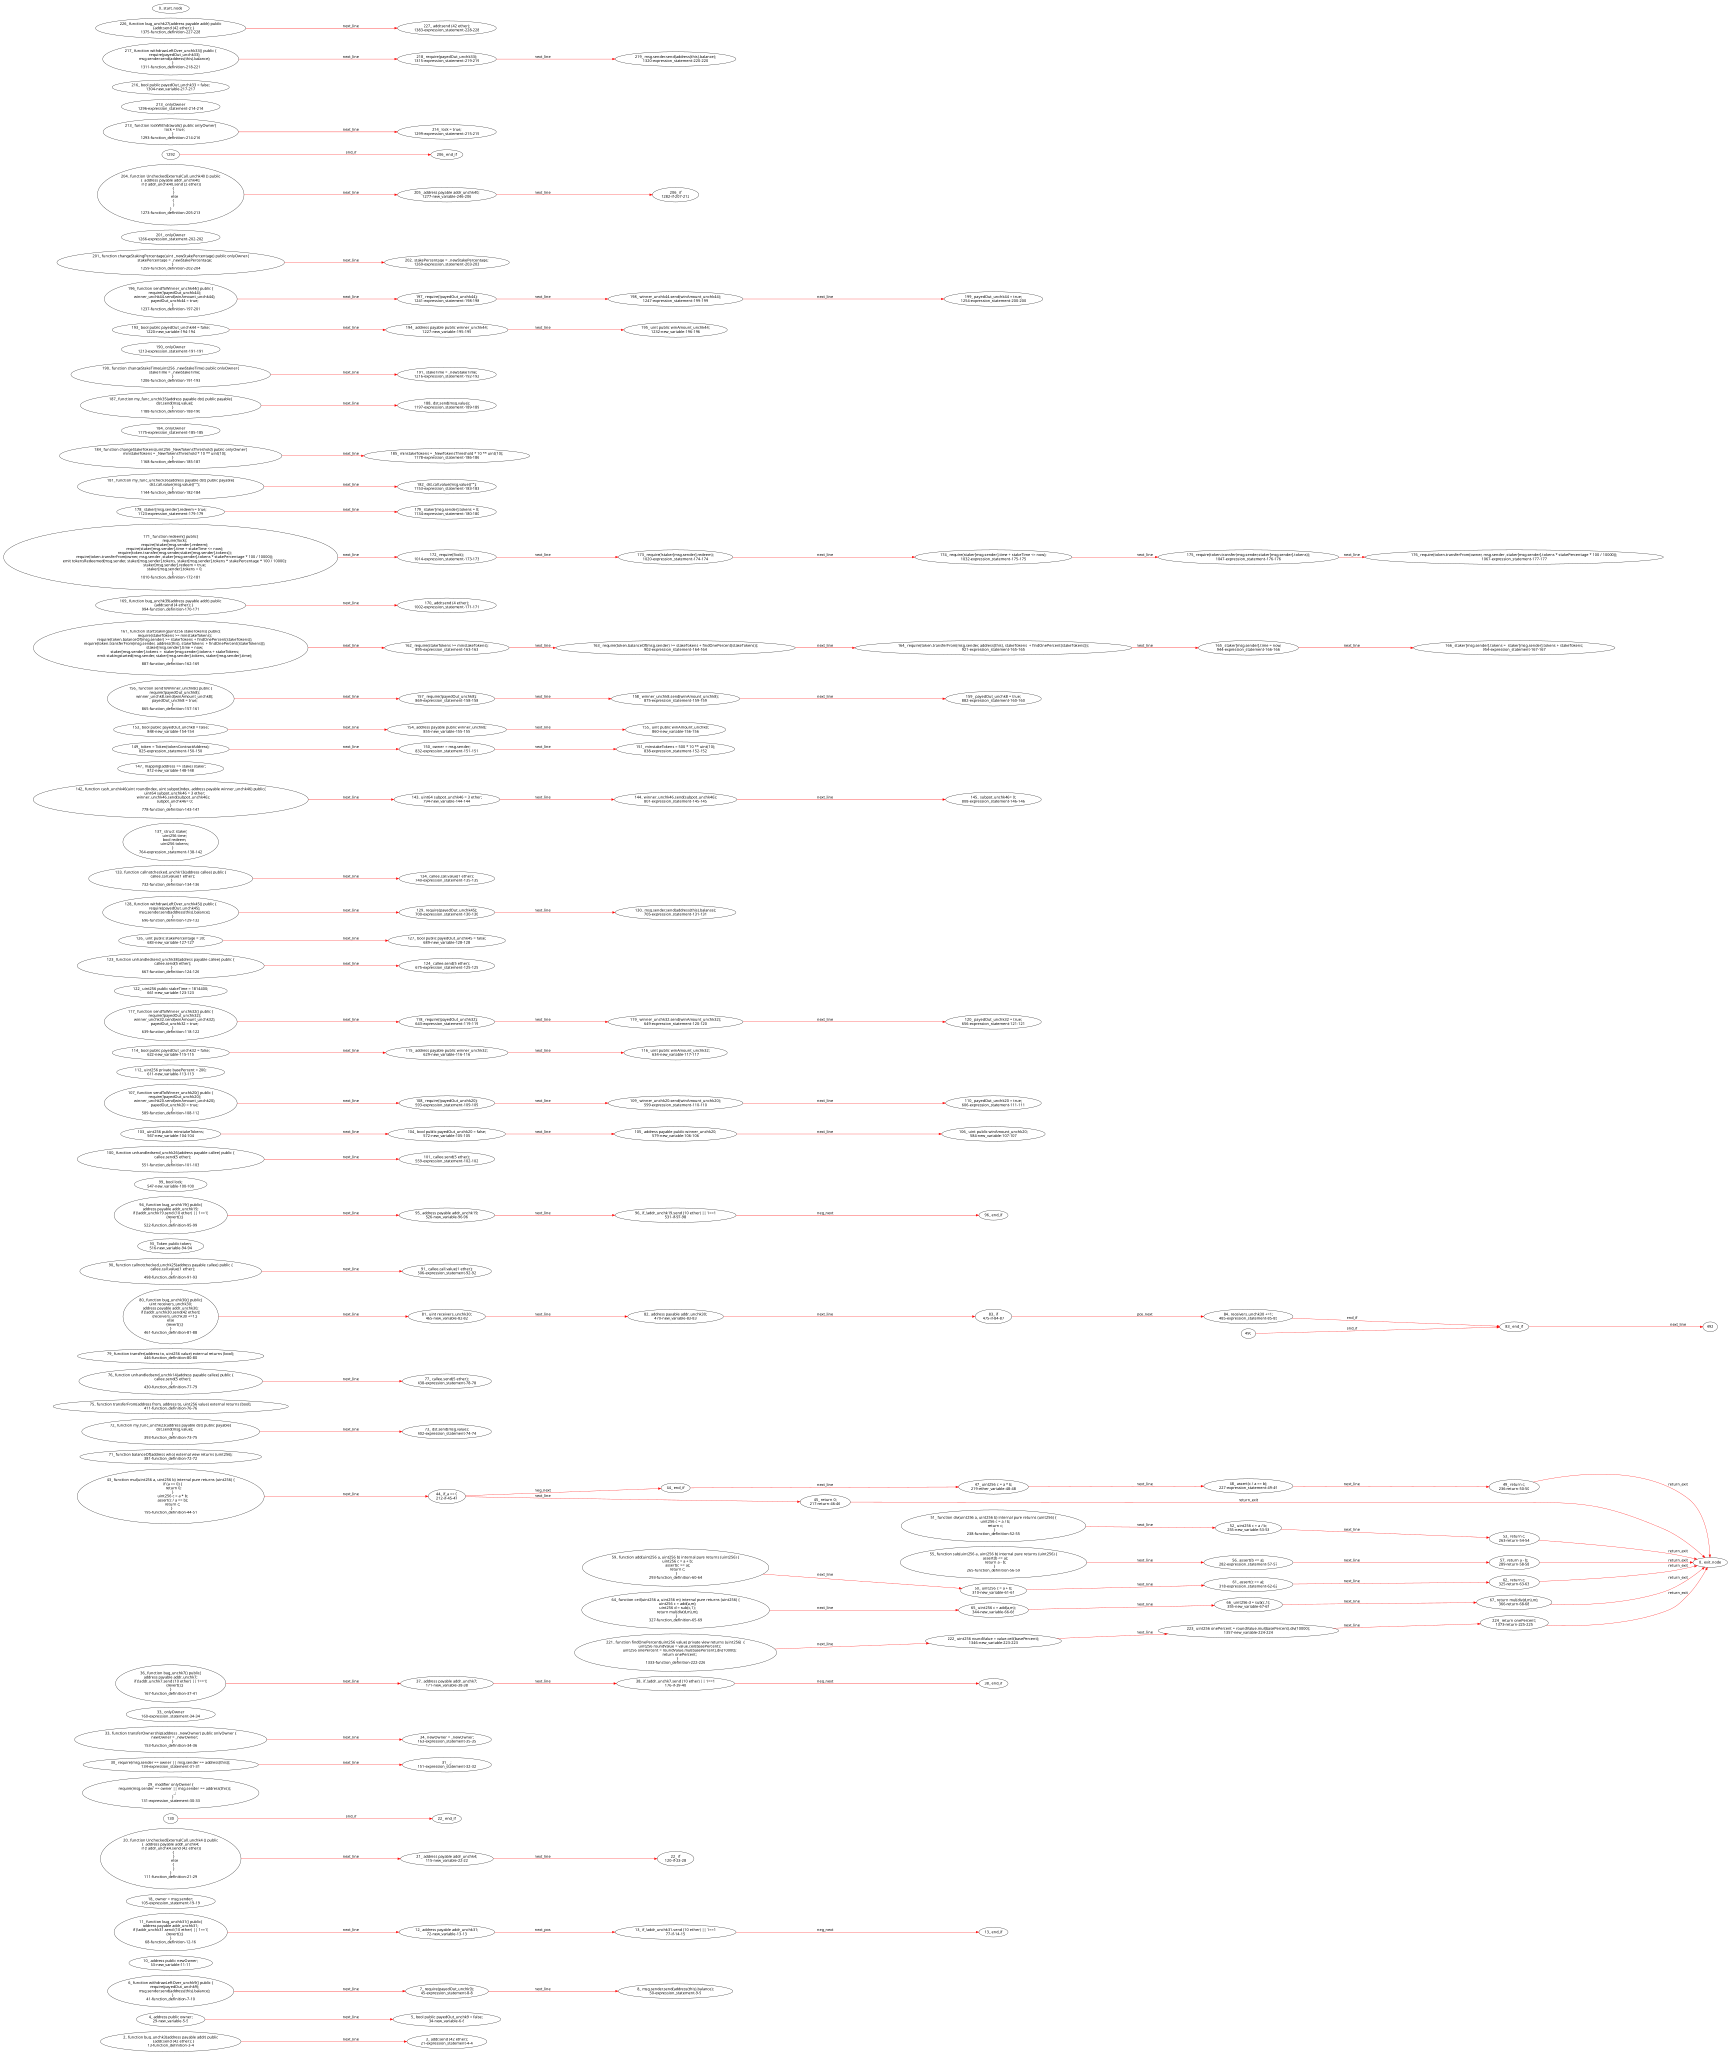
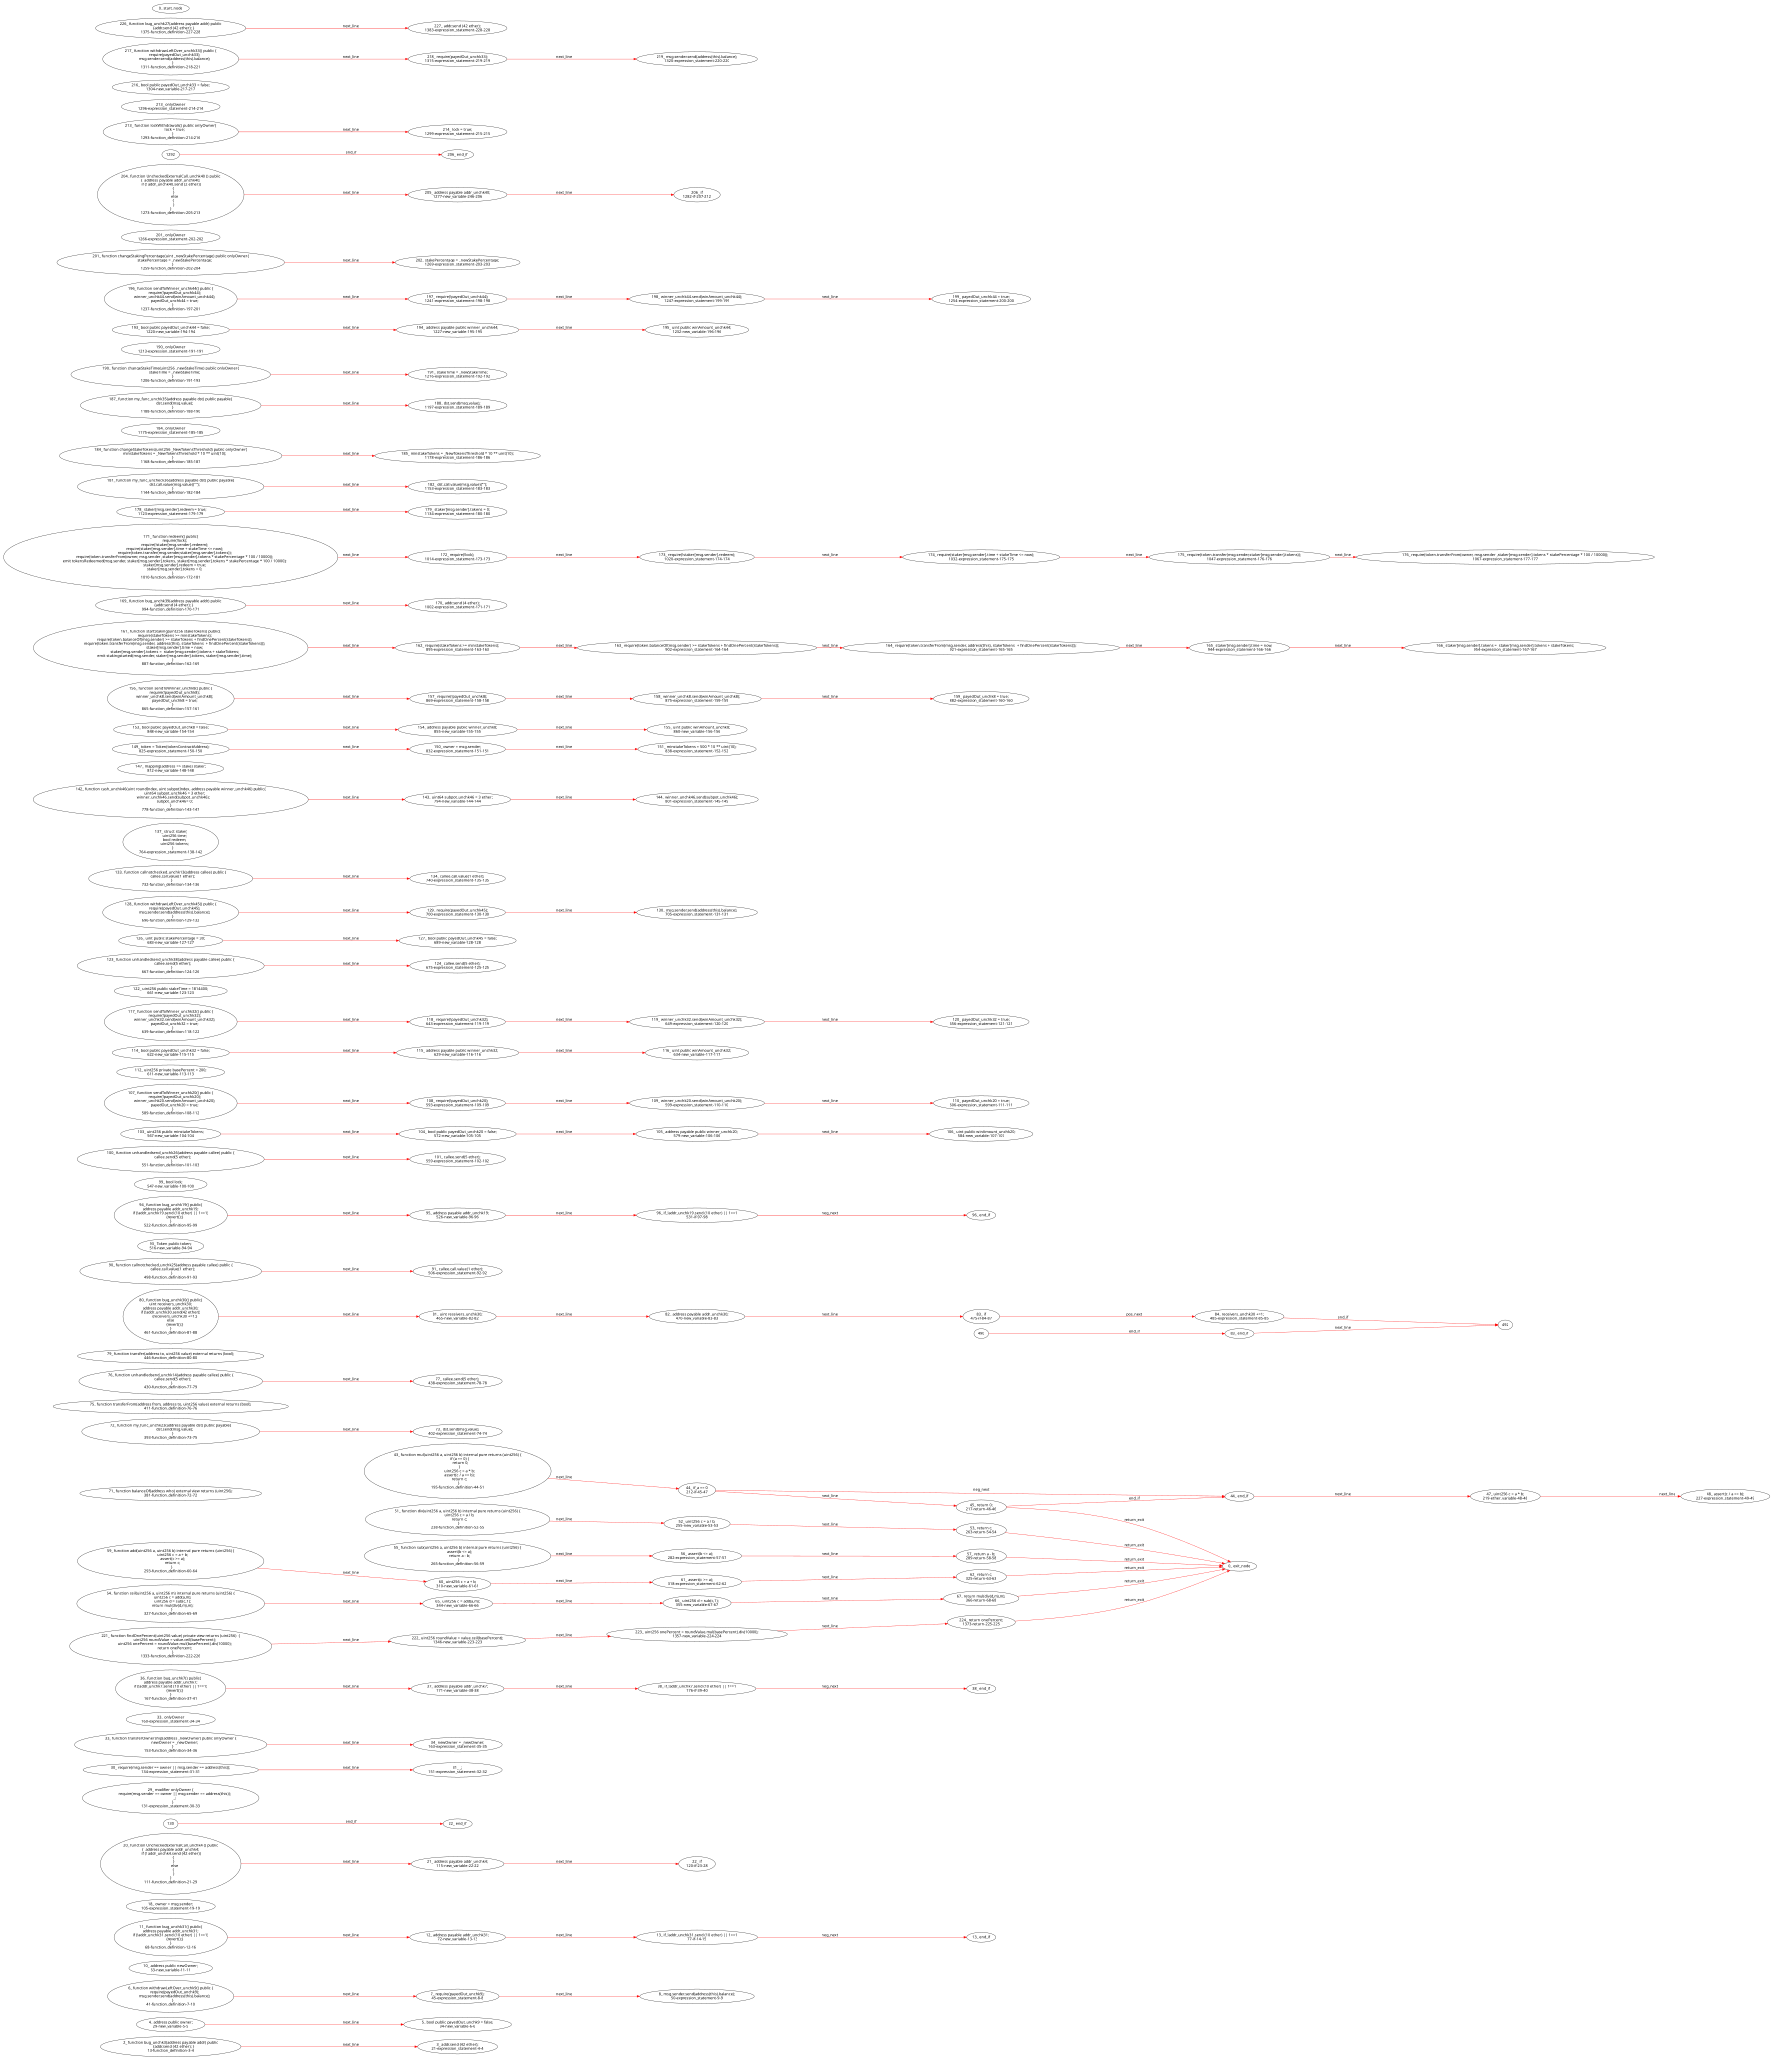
node "145_ subpot_unchk46= 0; 808-expression_statement-146-146": removed
edge "84_ receivers_unchk30 +=1; 485-expression_statement-85-85" -> "83_ end_if": now "84_ receivers_unchk30 +=1; 485-expression_statement-85-85" -> "492"
node "49_ return c; 236-return-50-50": removed
edge "45_ return 0; 217-return-46-46" -> "44_ end_if": added, label "end_if"
edge "12_ address payable addr_unchk31; 72-new_variable-13-13" -> "13_ if_!addr_unchk31.send (10 ether) || 1==1 77-if-14-15": label "next_pos" -> "next_line"
